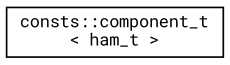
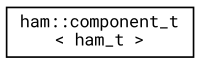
node "consts::component_t < ham_t >": label "consts::component_t < ham_t >" -> "ham::component_t < ham_t >"
